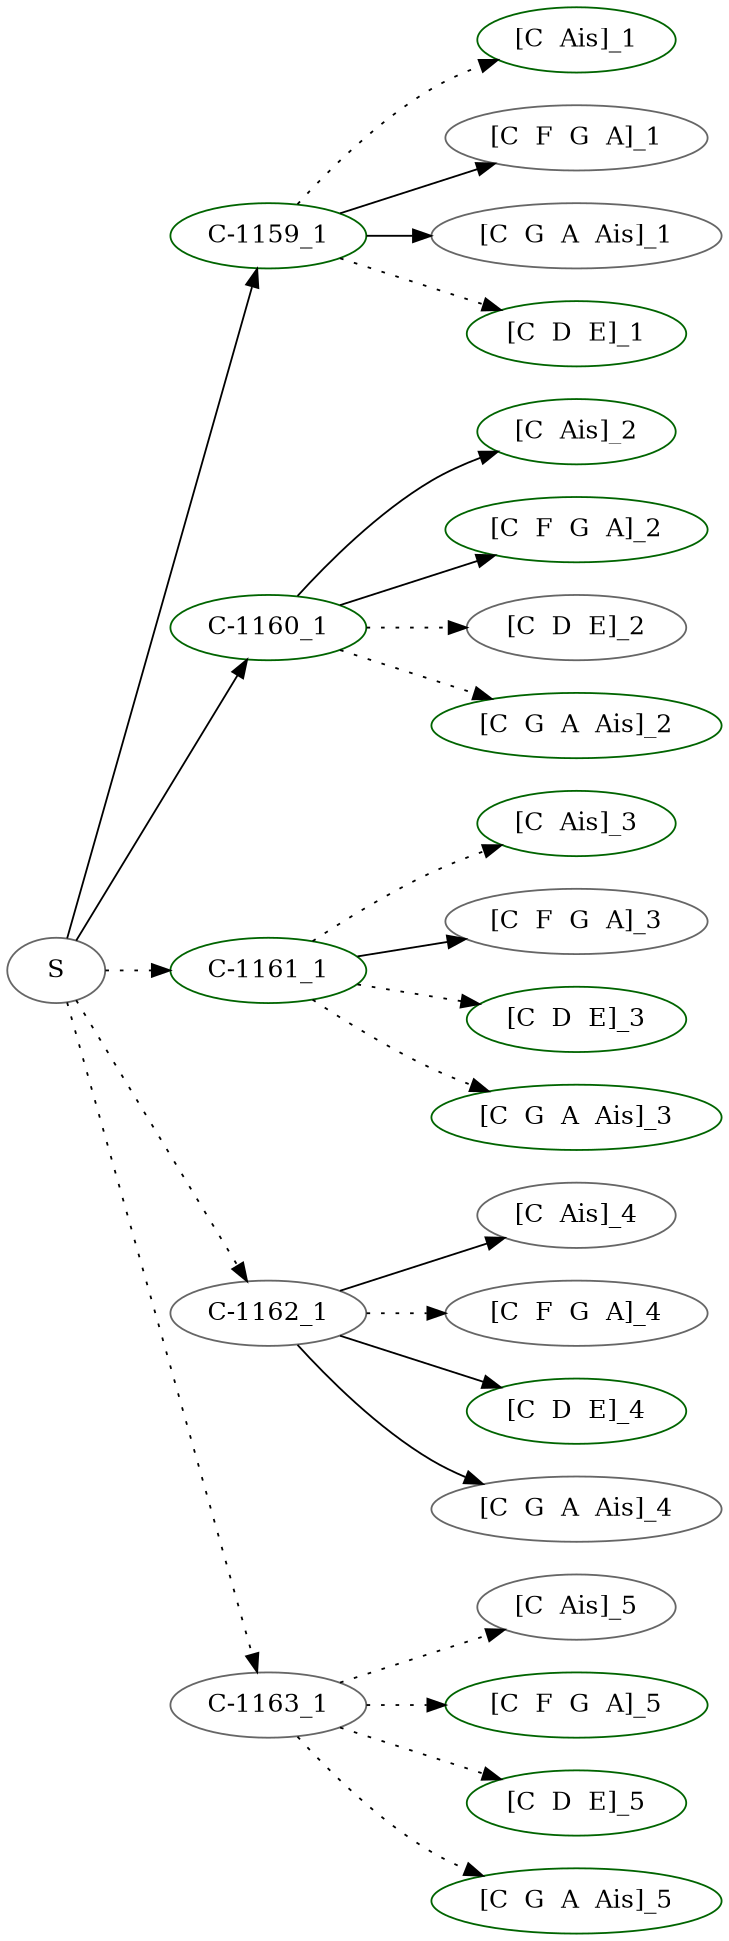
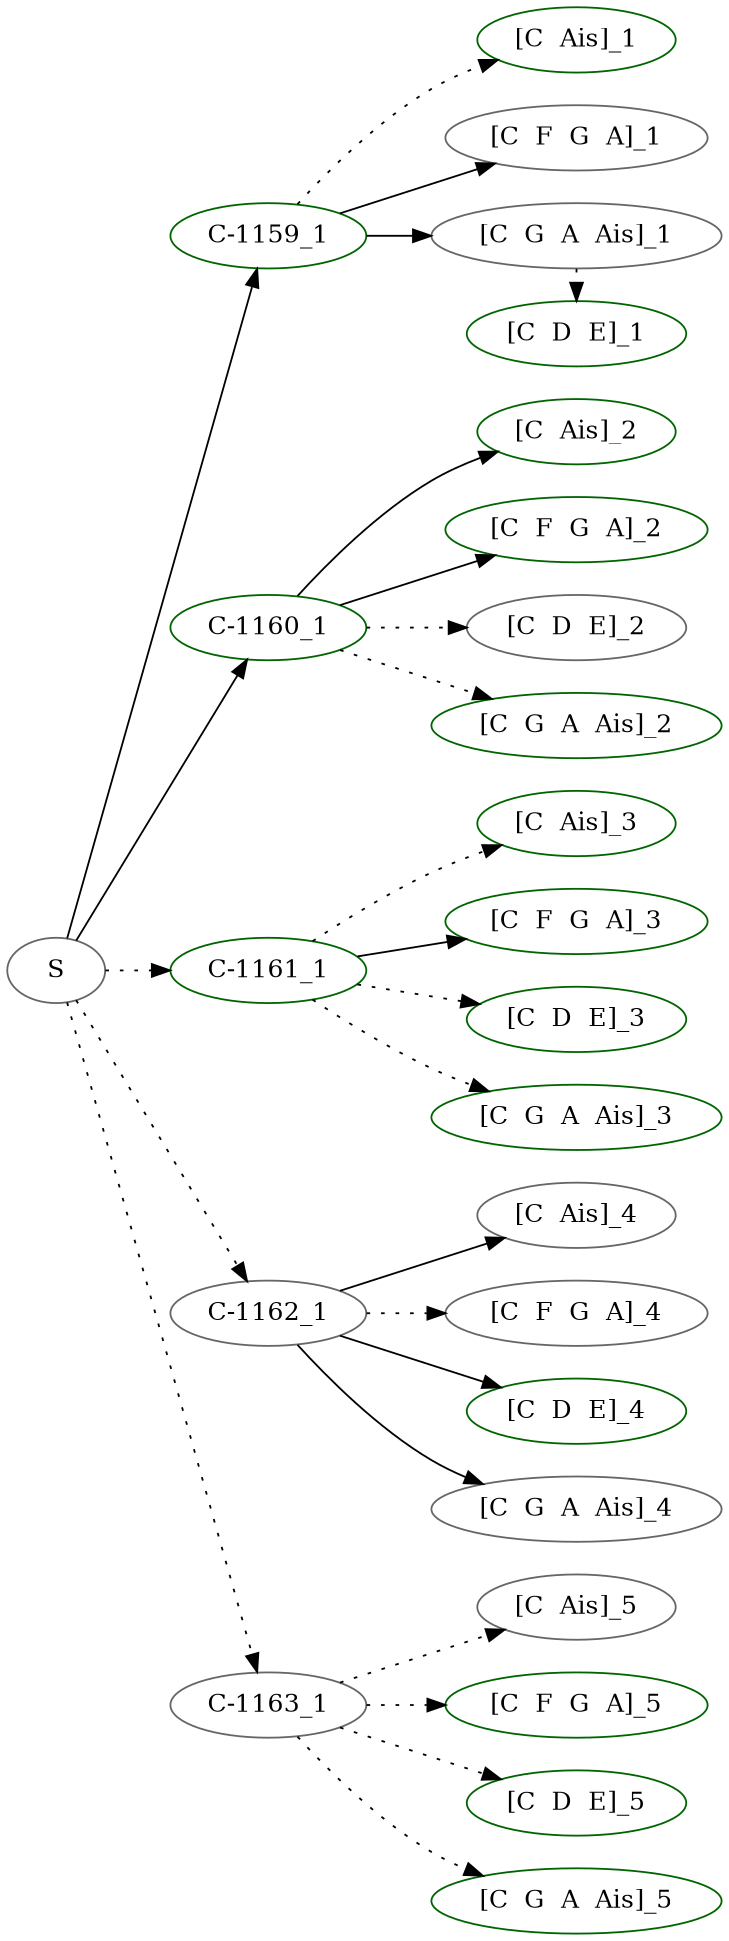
edge "C-1159_1" -> "[C  D  E]_1": now "[C  G  A  Ais]_1" -> "[C  D  E]_1"
node "[C  F  G  A]_3": color gray40 -> darkgreen
